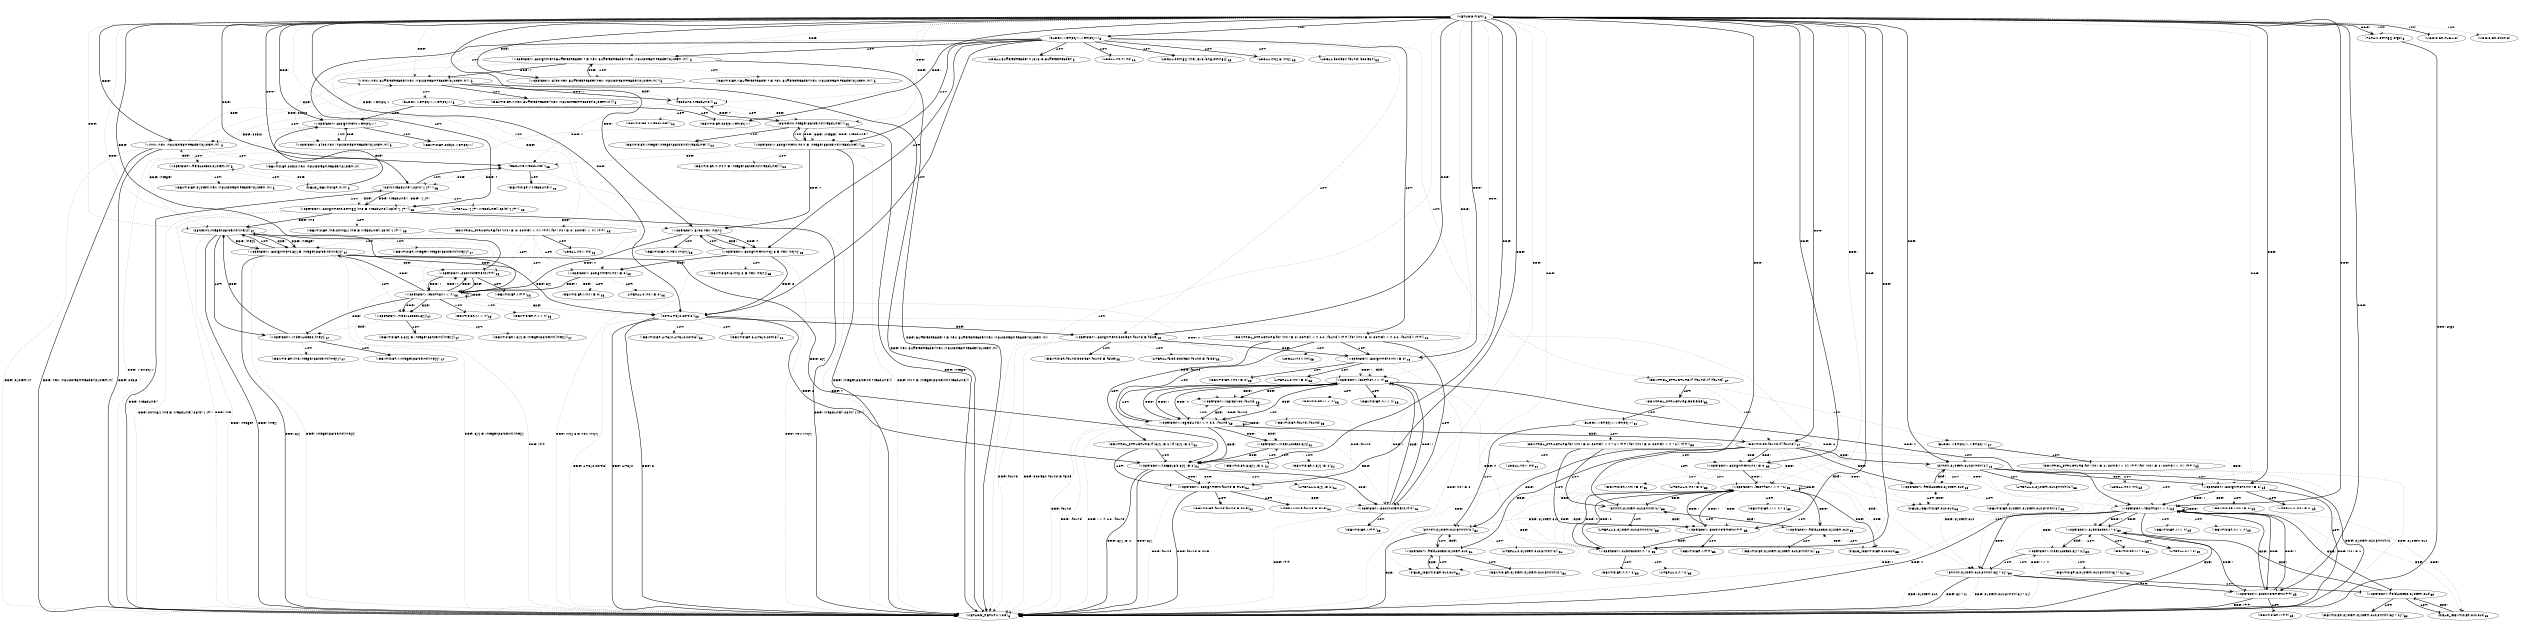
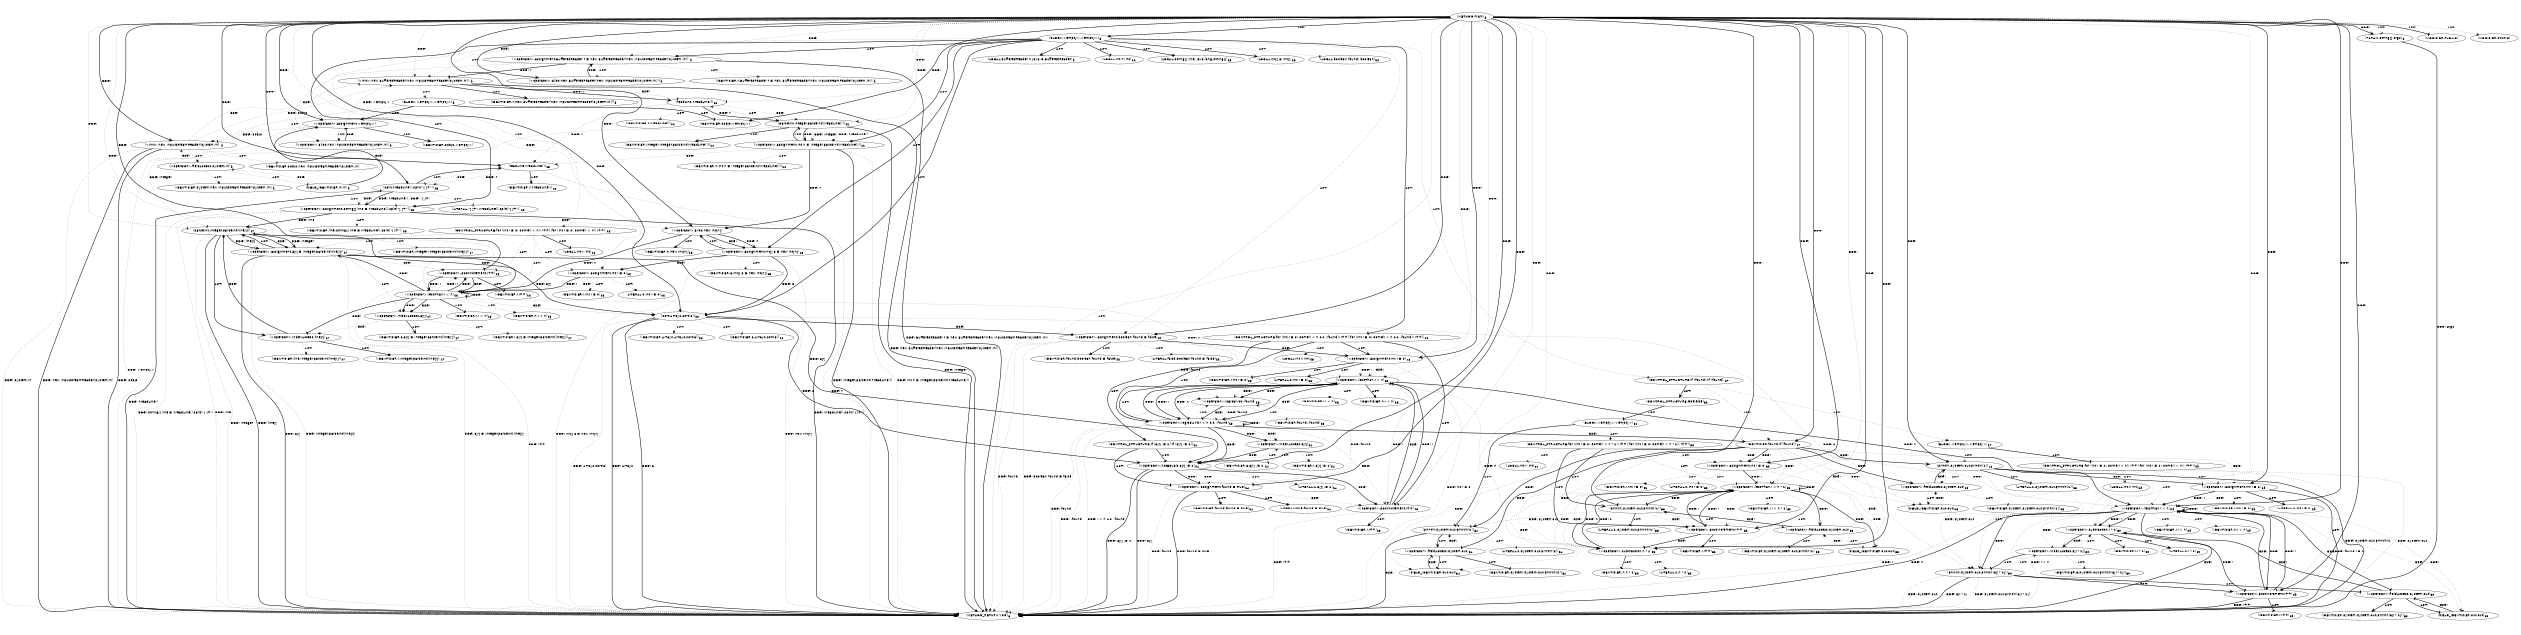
edge "(<operator>.assignment,int i = 1)" -> "(METHOD_RETURN,void)": label "DDG: int i = 1" -> "DDG: found i = 1"
